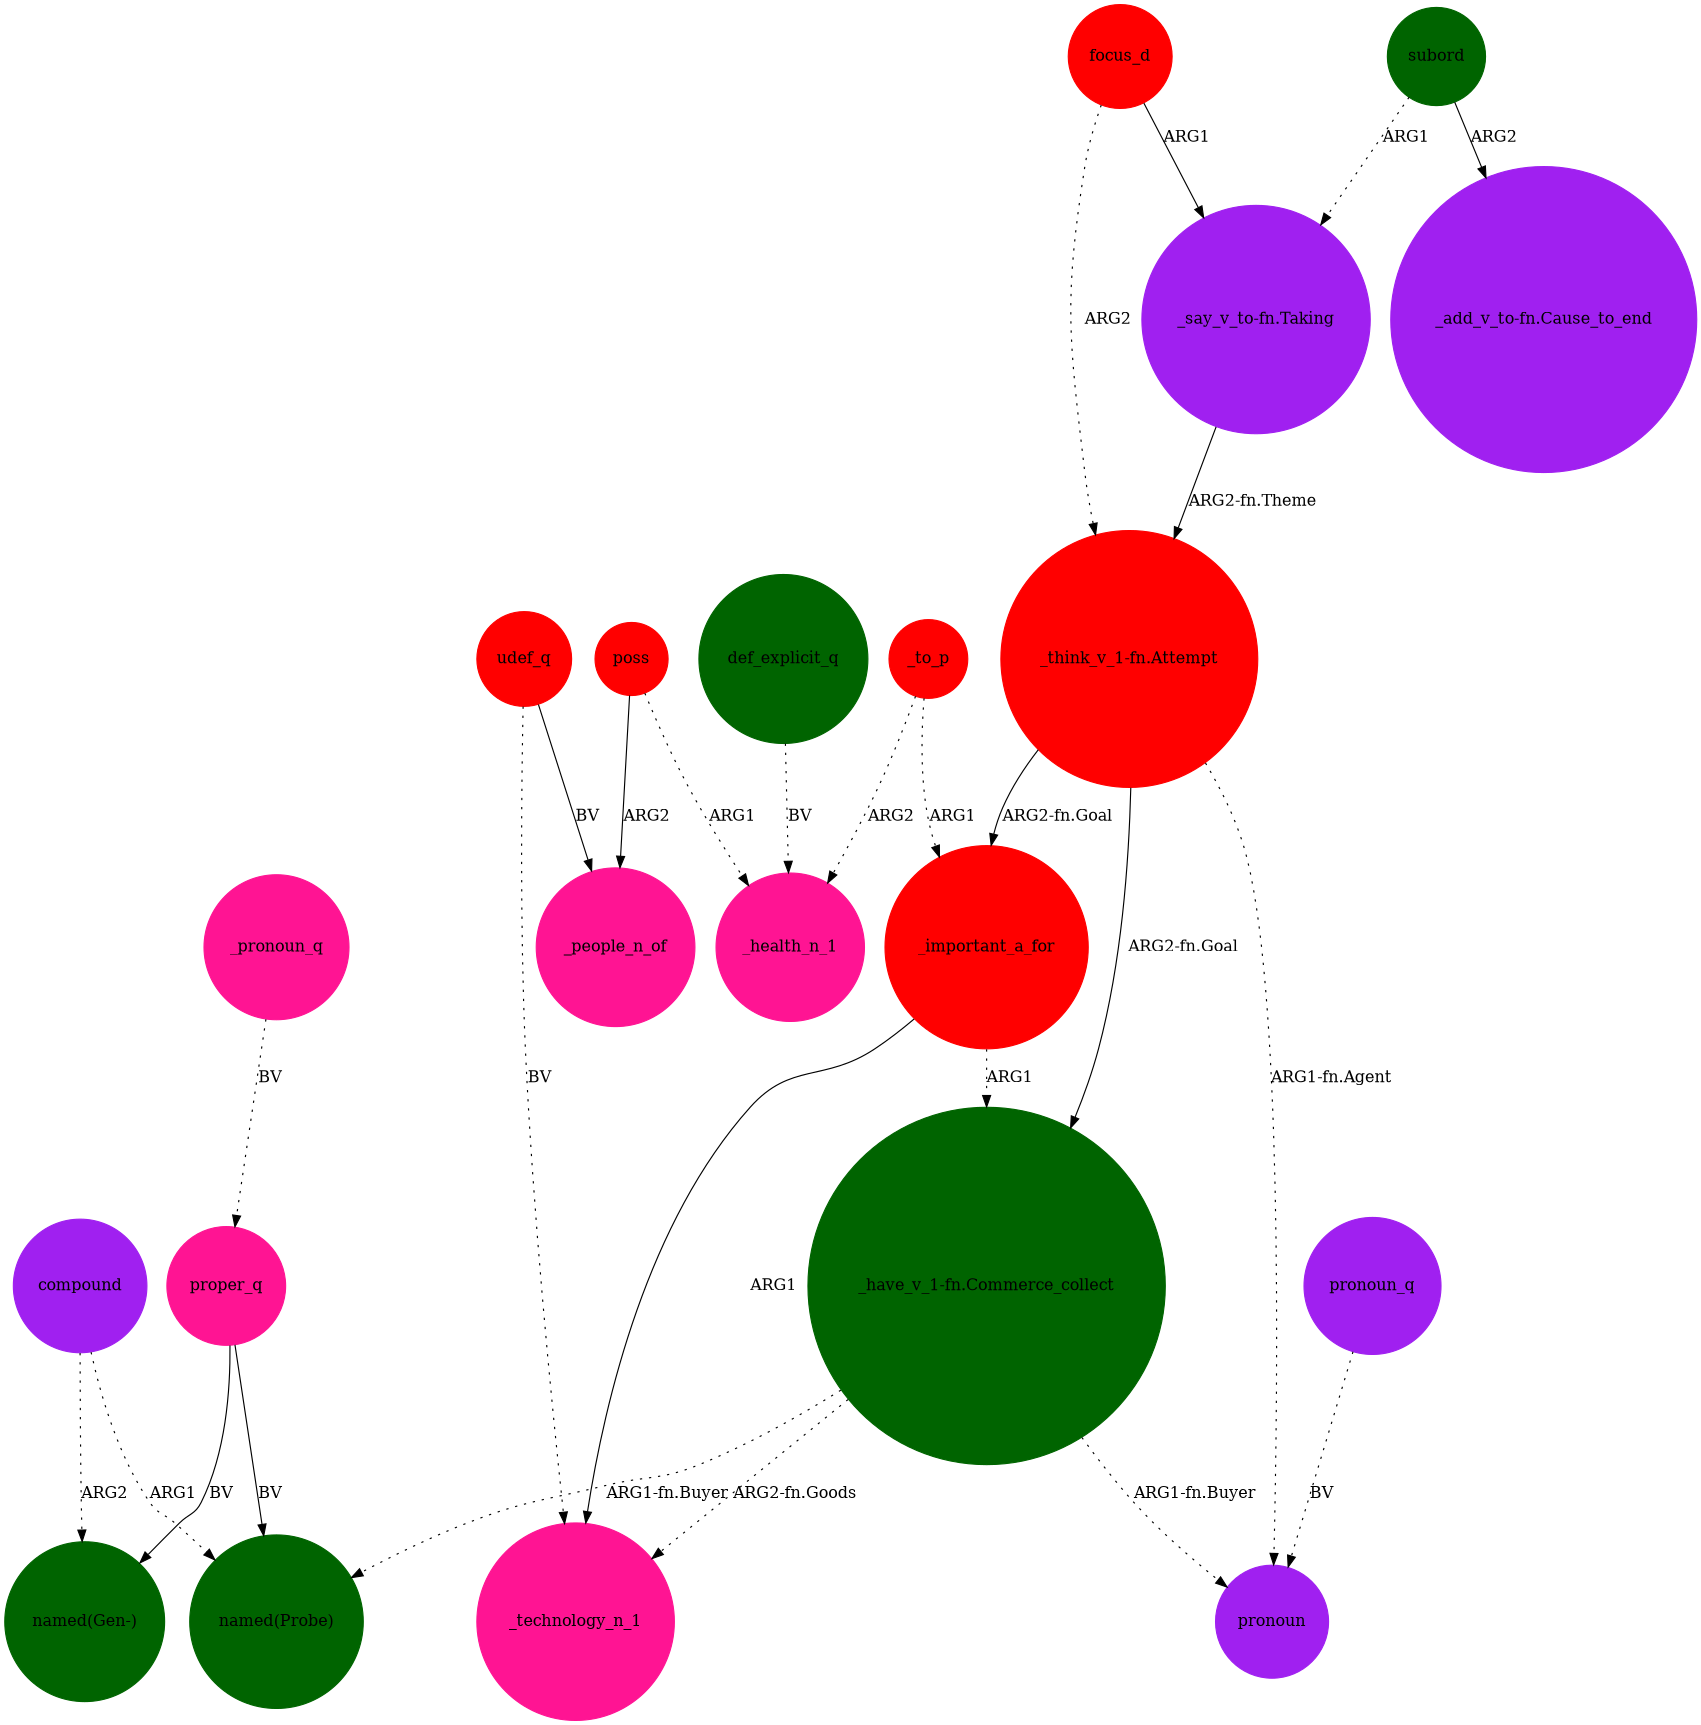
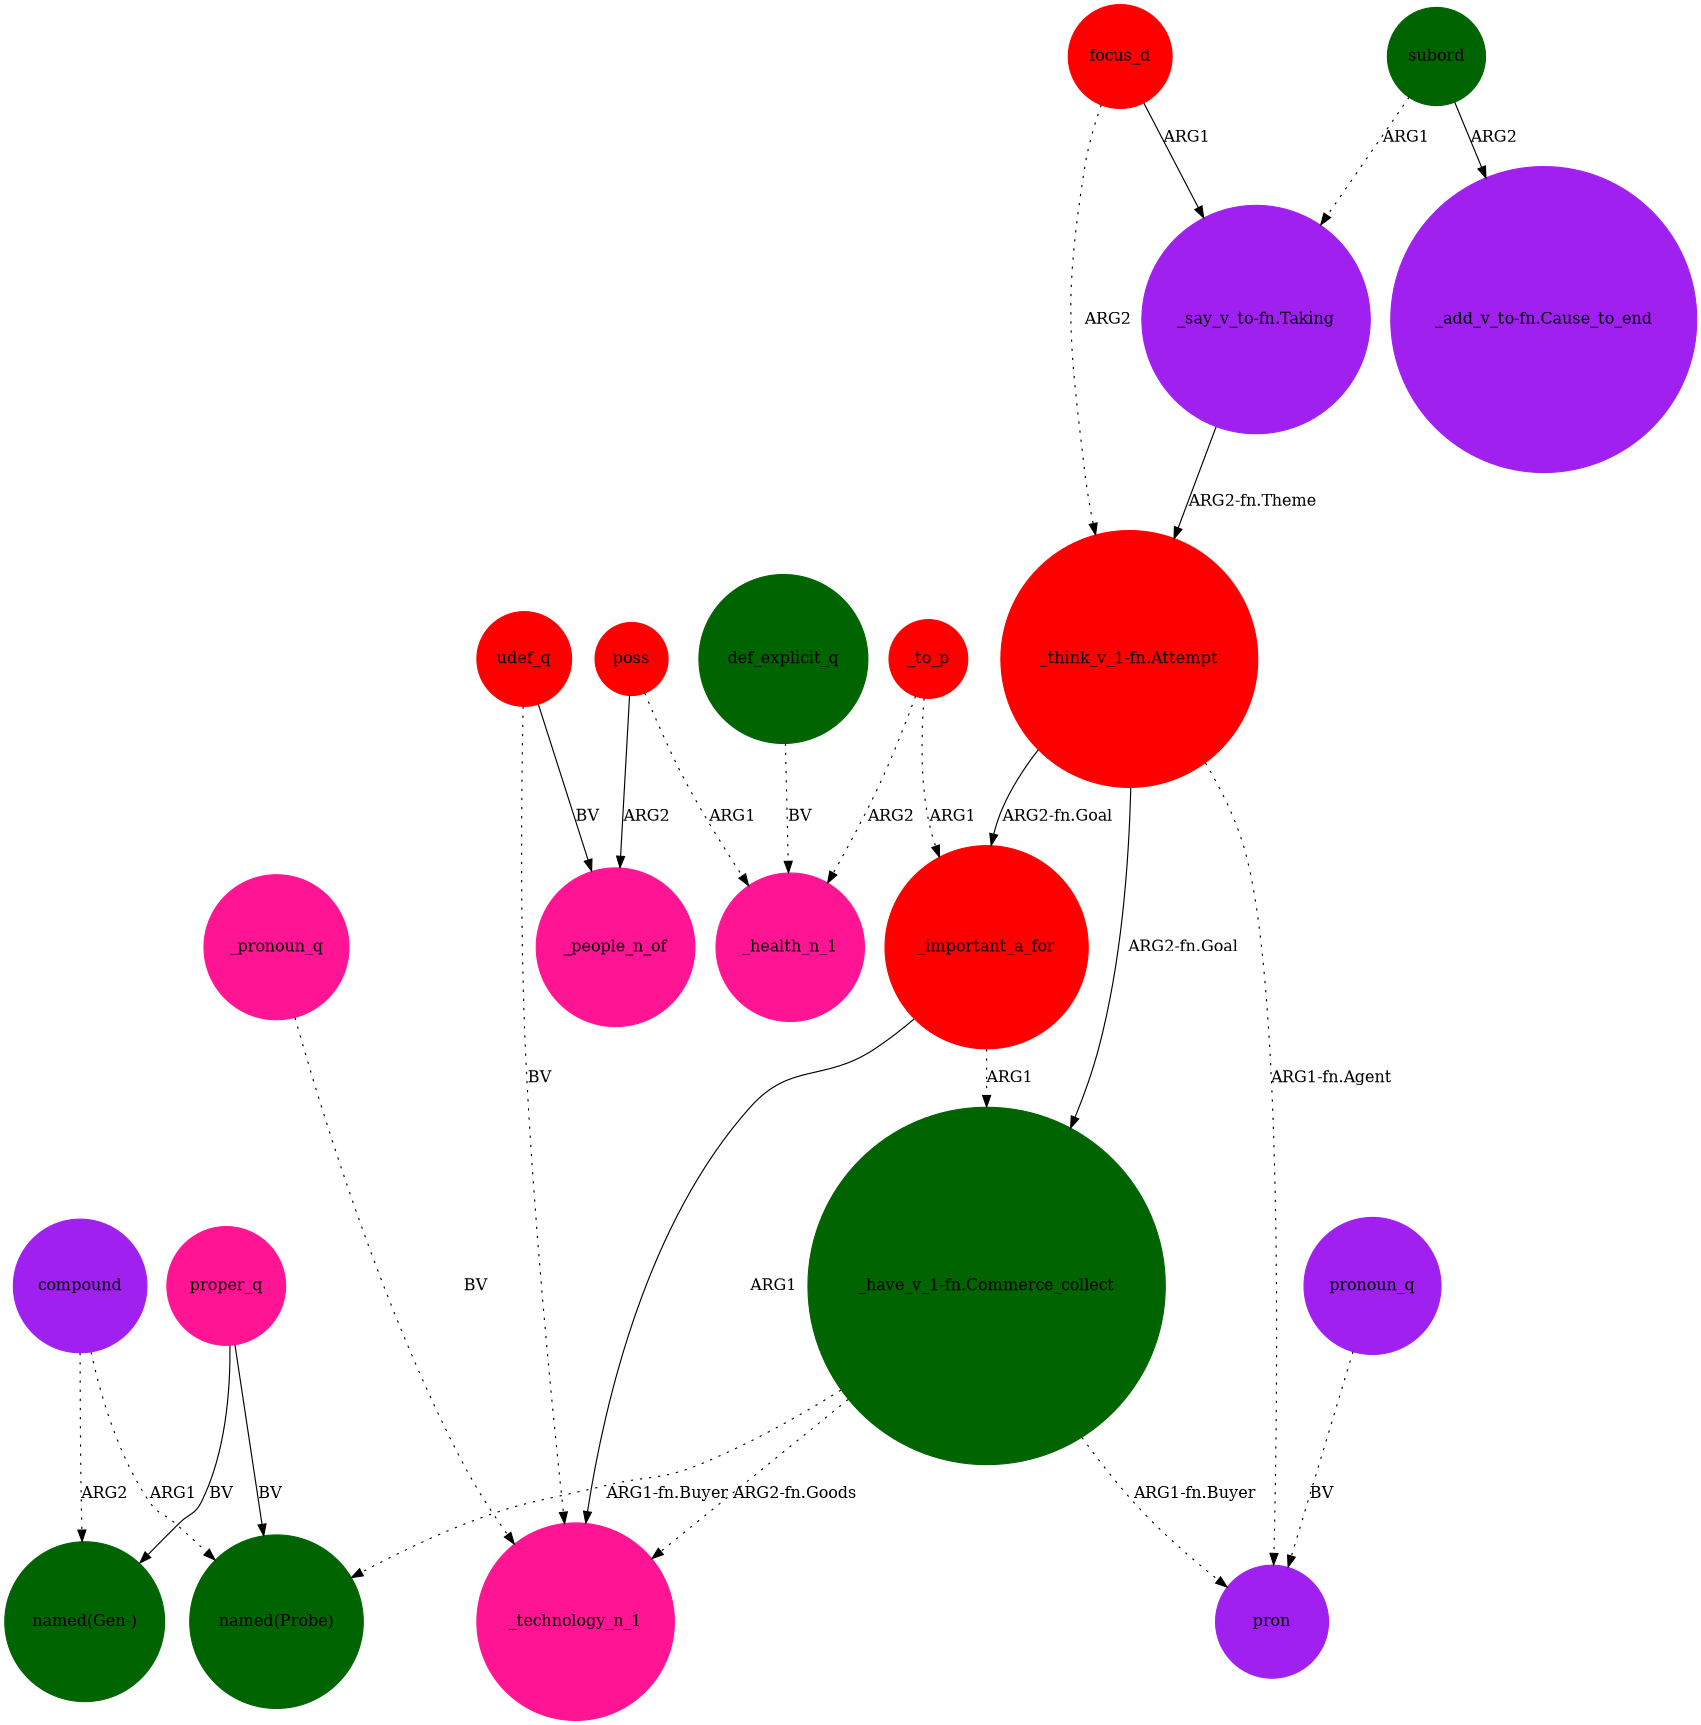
edge "_pronoun_q" -> "proper_q": now "_pronoun_q" -> "_technology_n_1"
node "pronoun": label "pronoun" -> "pron"
